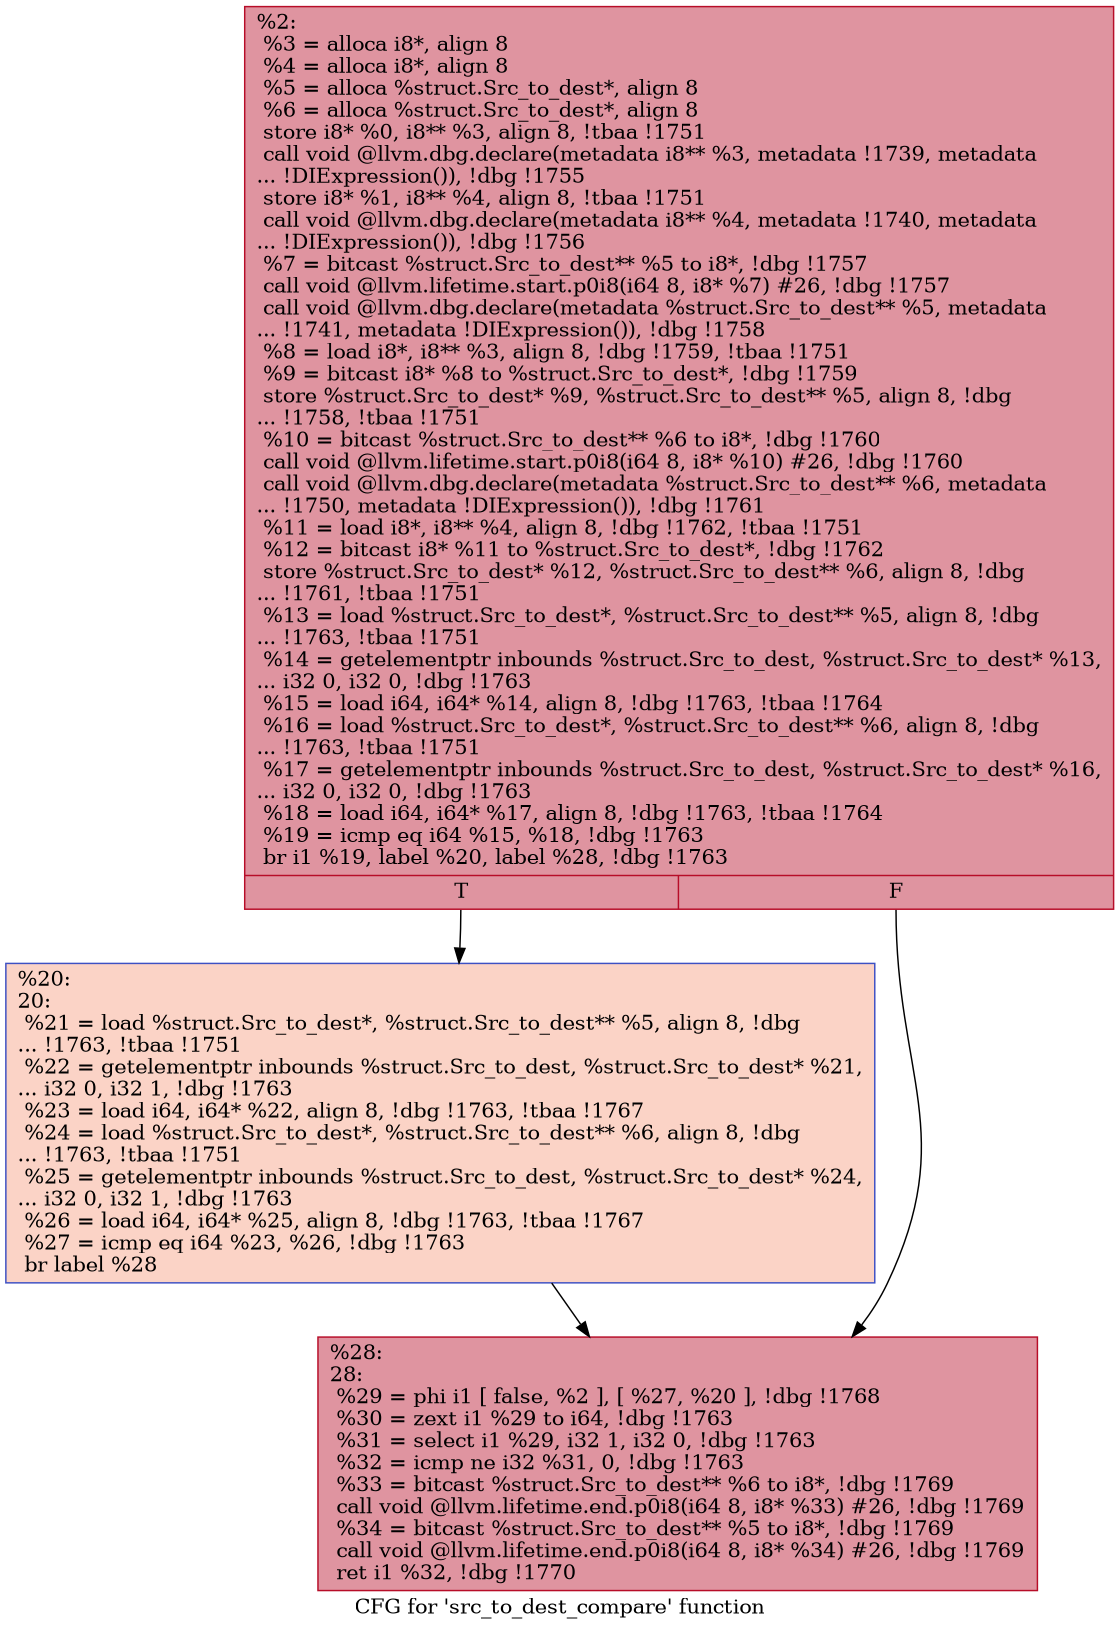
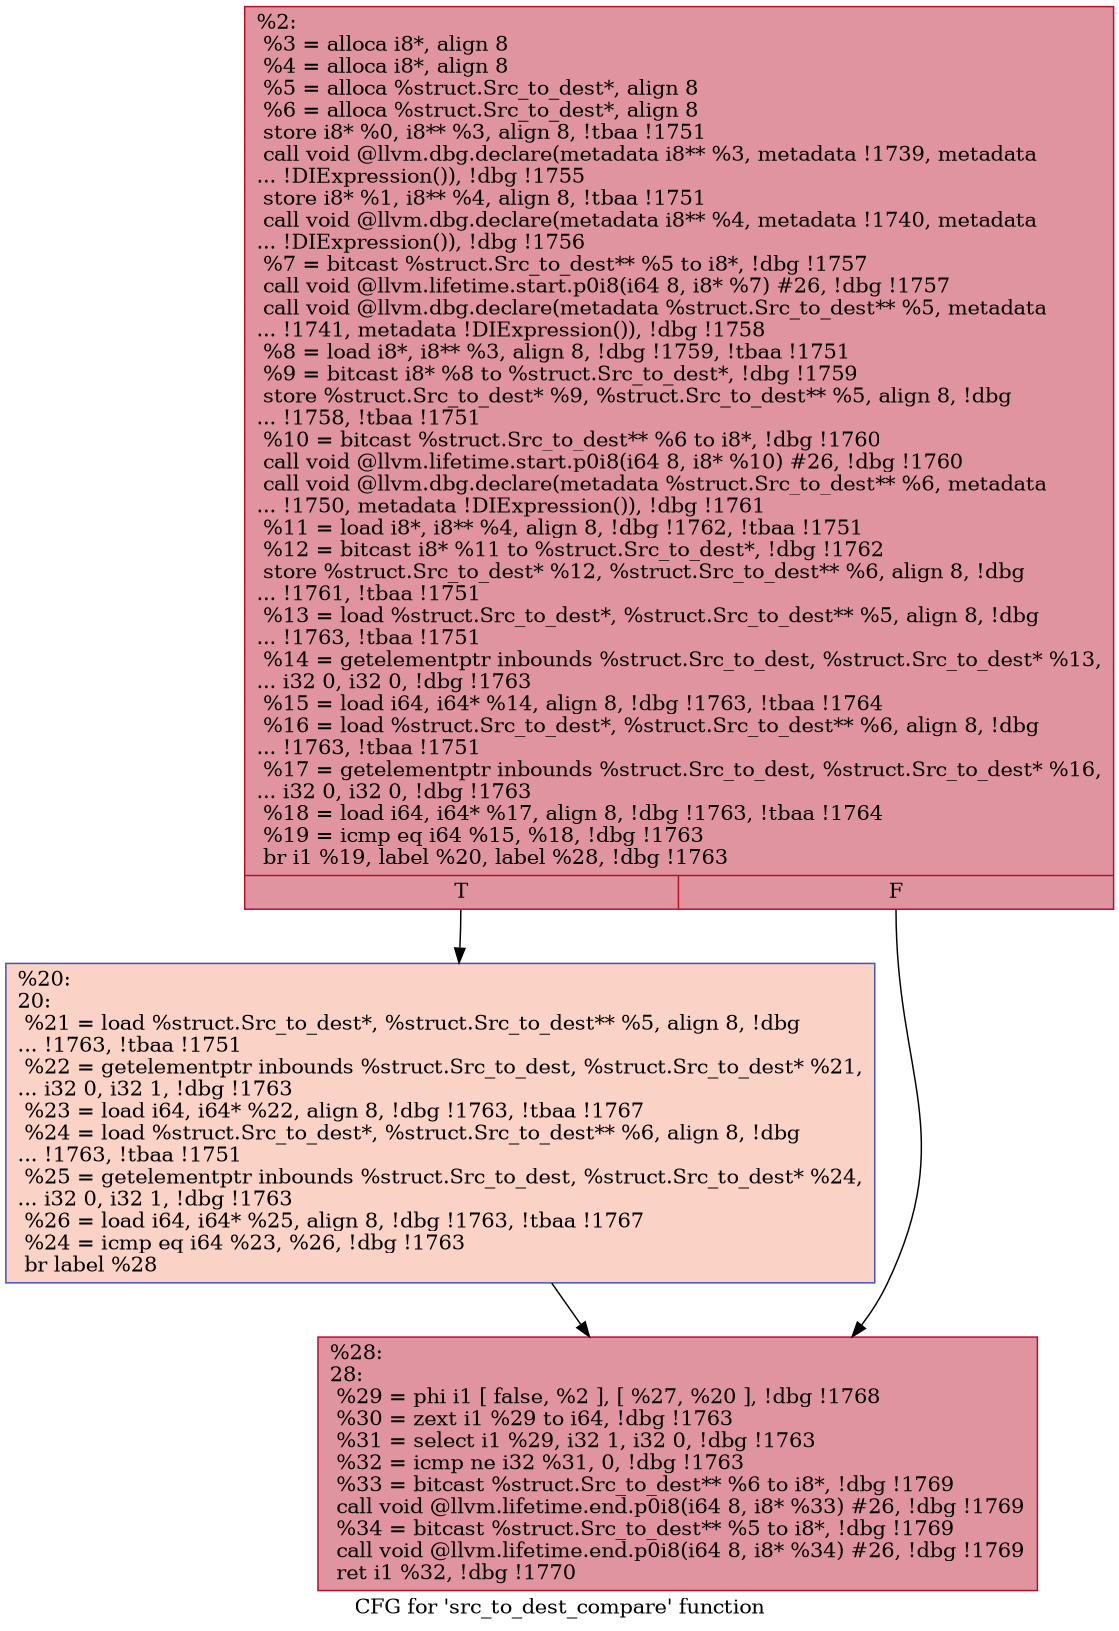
node "%20:": text "%27 = icmp eq i64 %23, %26, !dbg !1763" -> "%24 = icmp eq i64 %23, %26, !dbg !1763"
